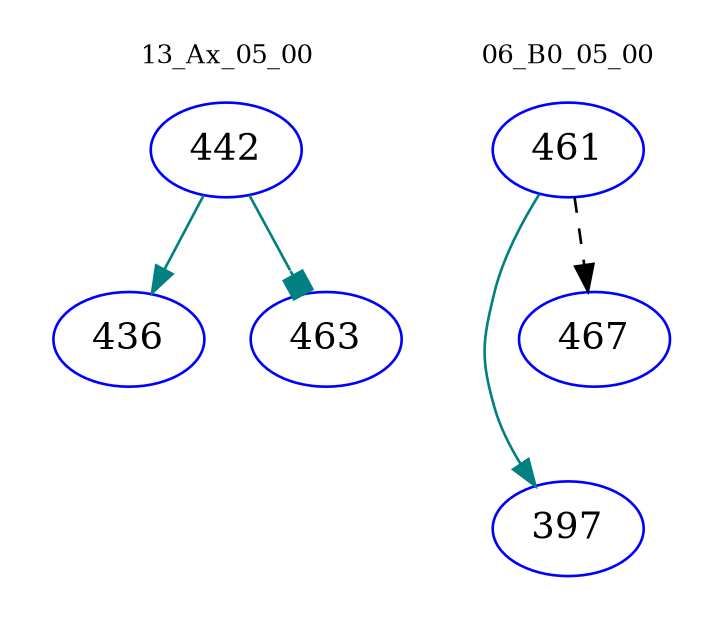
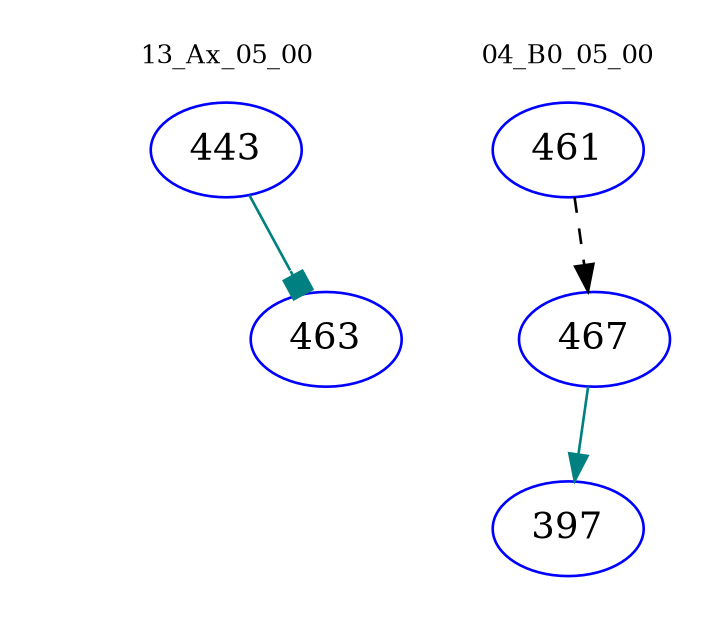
cluster "06_B0_05_00": label "06_B0_05_00" -> "04_B0_05_00"
node "442": label "442" -> "443"
edge "461" -> "397": now "467" -> "397"
node "436": removed
